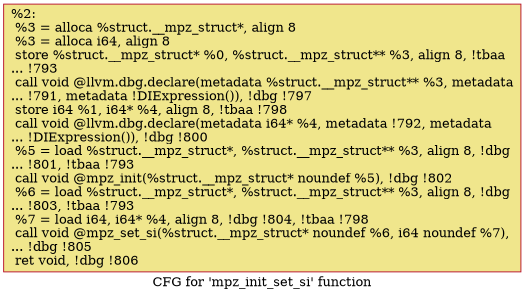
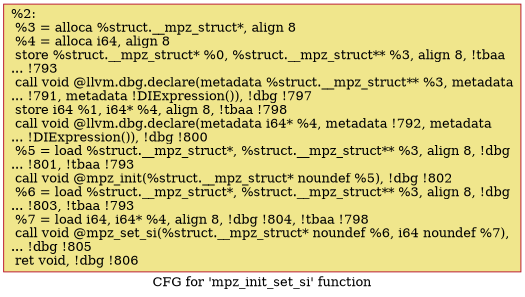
node "%2:": text "%3 = alloca i64, align 8" -> "%4 = alloca i64, align 8"
